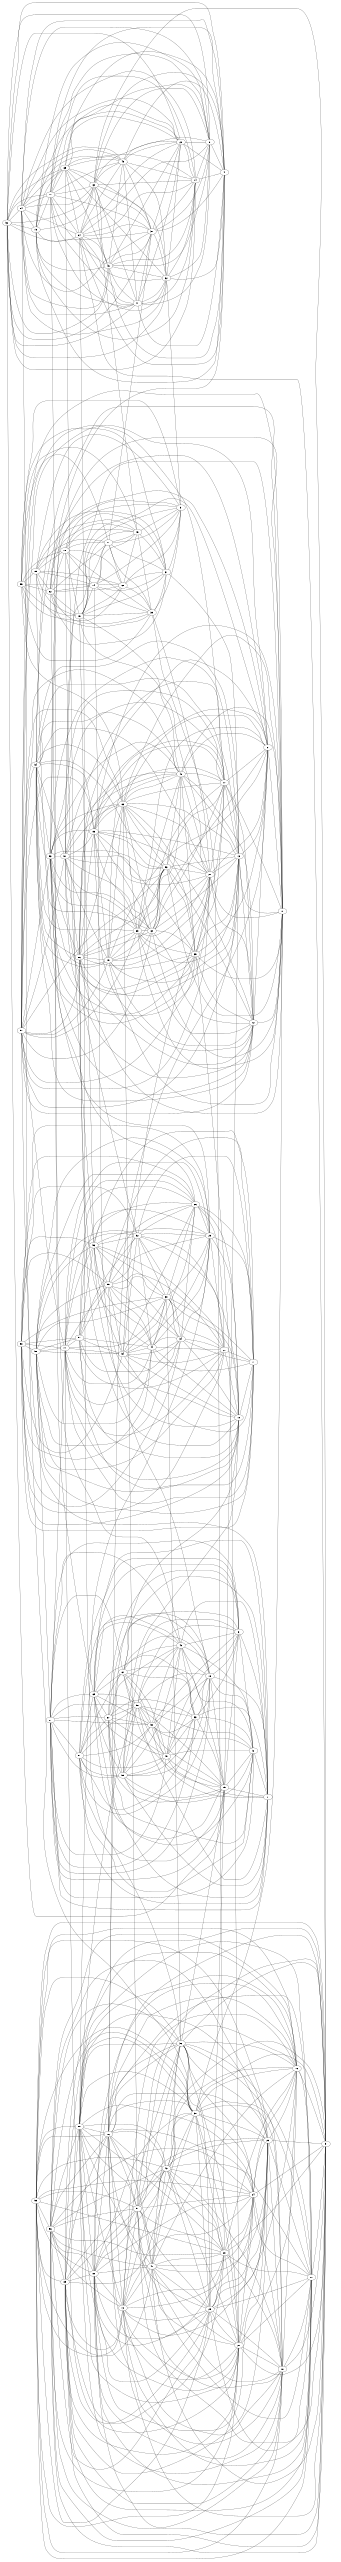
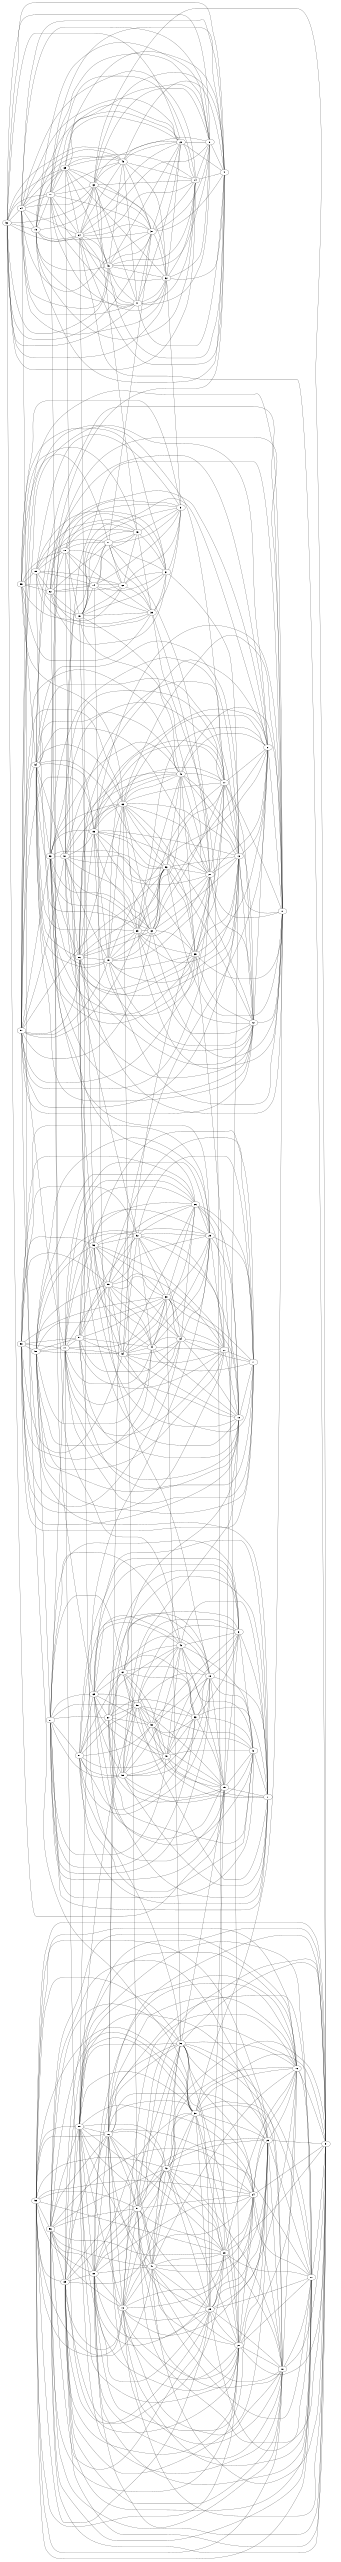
edge "73" -- "64": added
edge "95" -- "75": now "95" -- "94"
edge "21" -- "86": now "21" -- "71"
edge "38" -- "57": added
edge "87" -- "50": removed
